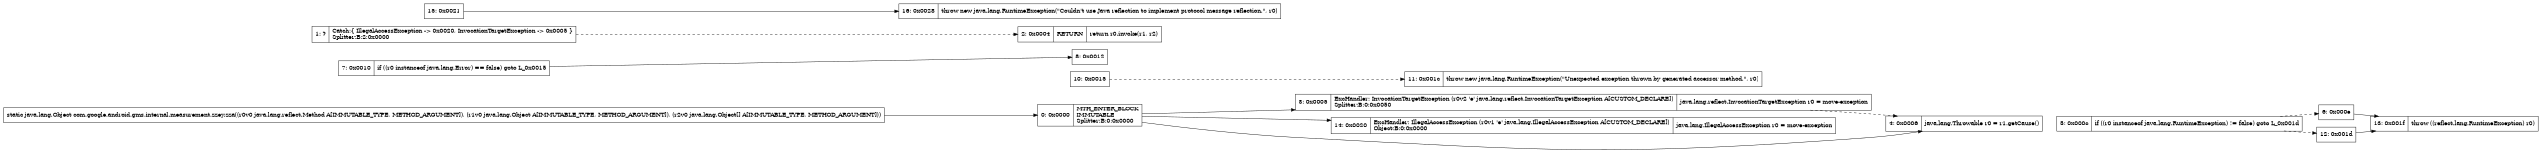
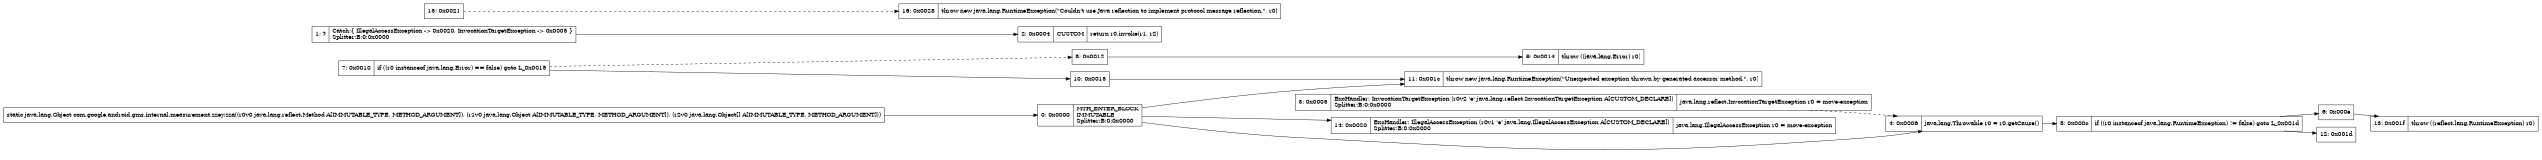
edge "15: 0x0021" -> "16: 0x0028": style solid -> dashed
edge "1: ?" -> "2: 0x0004": style dashed -> solid
node "2: 0x0004": text "RETURN" -> "CUSTOM"
node "1: ?": text "Splitter:B:2:0x0000" -> "Splitter:B:0:0x0000"
node "9: 0x0014": added
edge "7: 0x0010" -> "8: 0x0012": style solid -> dashed
edge "7: 0x0010" -> "10: 0x0015": added
edge "10: 0x0015" -> "11: 0x001c": style dashed -> solid
node "3: 0x0005": text "Splitter:B:0:0x0050" -> "Splitter:B:0:0x0000"
edge "0: 0x0000" -> "3: 0x0005": now "0: 0x0000" -> "11: 0x001c"
edge "5: 0x000c" -> "6: 0x000e": style dashed -> solid
node "4: 0x0006": text "java.lang.Throwable r0 = r1.getCause()" -> "java.lang.Throwable r0 = r0.getCause()"
edge "4: 0x0006" -> "5: 0x000c": added
node "14: 0x0020": text "Object:B:0:0x0000" -> "Splitter:B:0:0x0000"
edge "5: 0x000c" -> "12: 0x001d": style dashed -> solid
edge "12: 0x001d" -> "13: 0x001f": removed
